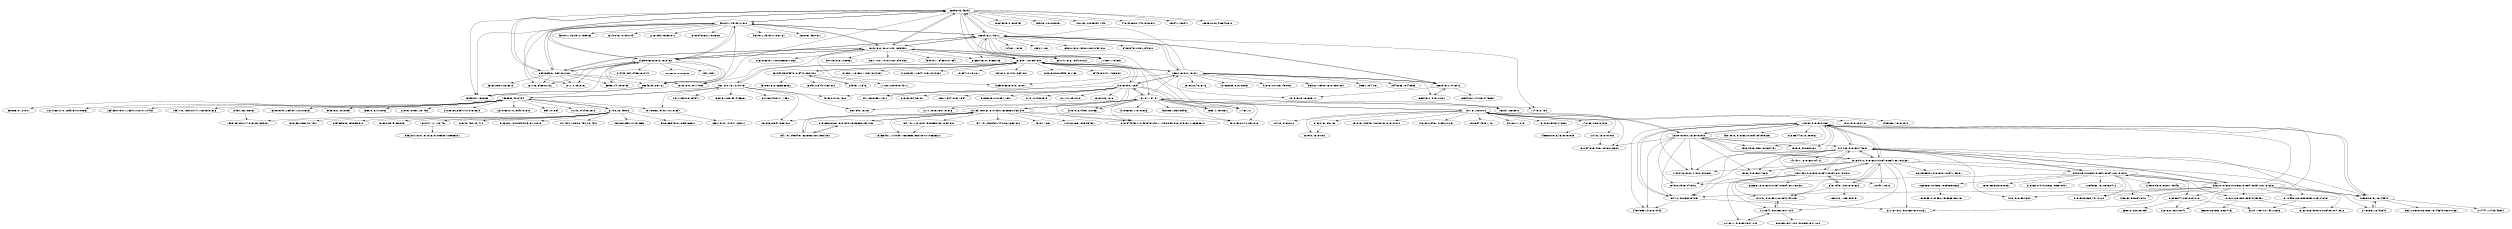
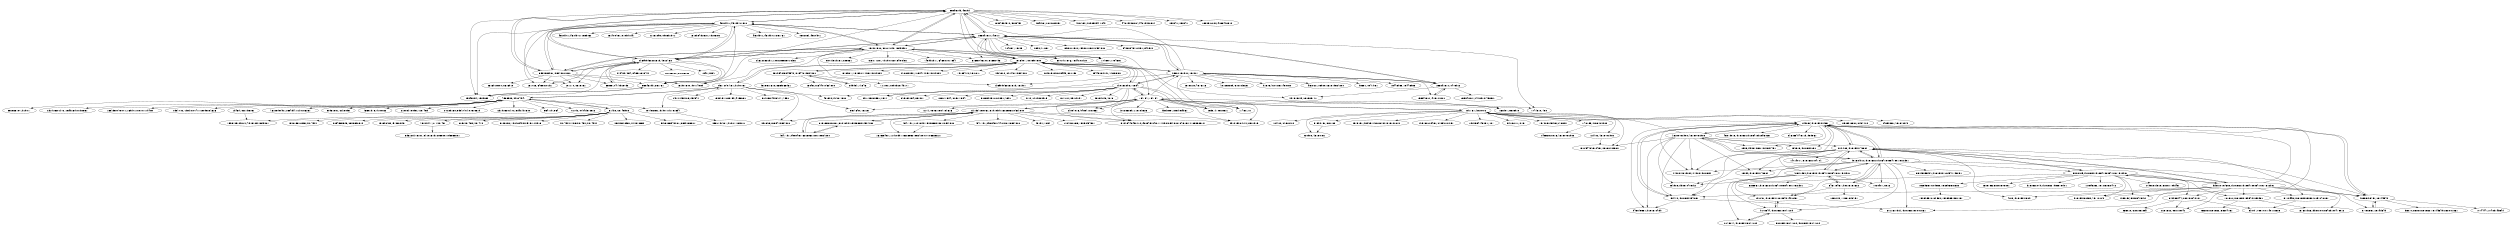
edge "tdryer/hangups" -> "hangoutsbot/hangoutsbot": now "tdryer/hangups" -> "nibogd/ingress-ice"
node "mtomwing/pickups": label "mtomwing/pickups" -> "cerebroapp/pickups"
